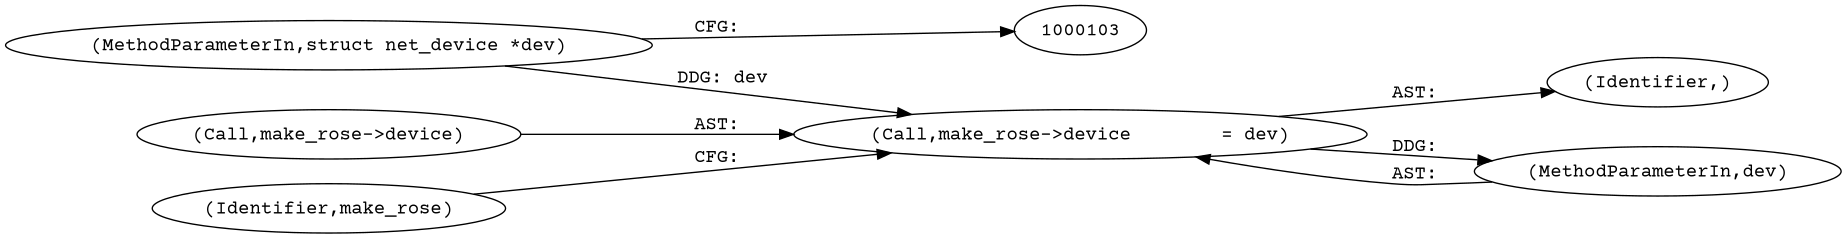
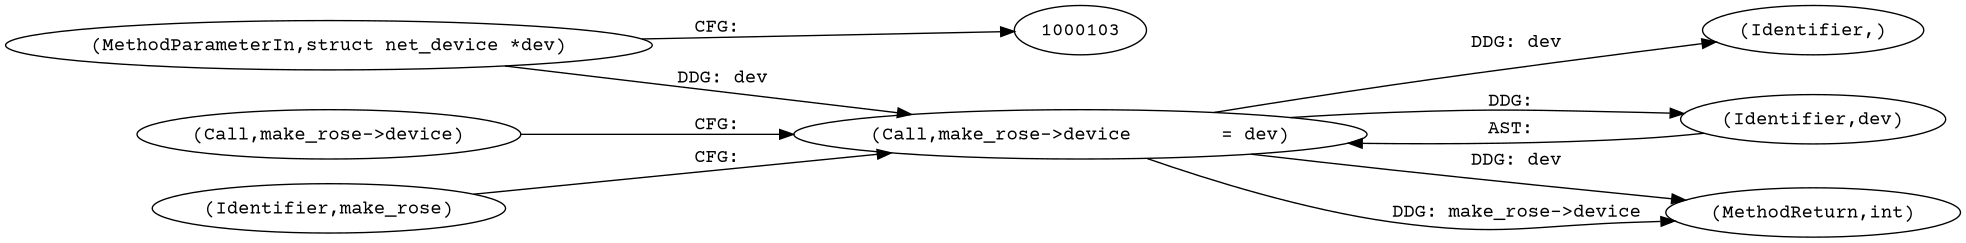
edge "(Call,make_rose->device        = dev)" -> "(Identifier,)": label "AST: " -> "DDG: dev"
edge "(Call,make_rose->device)" -> "(Call,make_rose->device        = dev)": label "AST: " -> "CFG: "
node "(MethodParameterIn,dev)": label "(MethodParameterIn,dev)" -> "(Identifier,dev)"
node "(MethodReturn,int)": added
